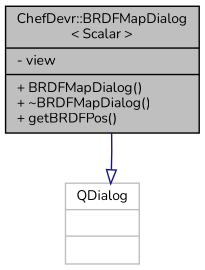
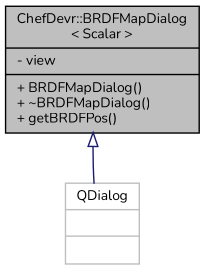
edge "ChefDevr::BRDFMapDialog" -> "QDialog": reversed
